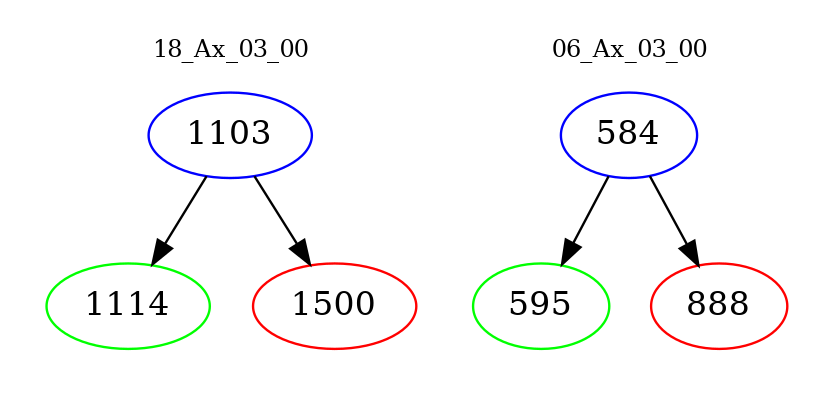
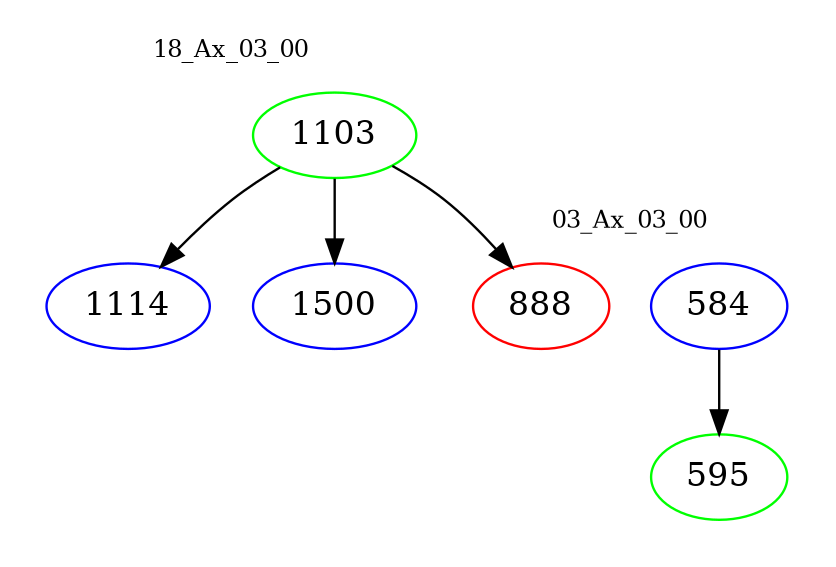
cluster "06_Ax_03_00": label "06_Ax_03_00" -> "03_Ax_03_00"
node "1103": color blue -> green
edge "584" -> "888": now "1103" -> "888"
node "1114": color green -> blue
node "1500": color red -> blue
